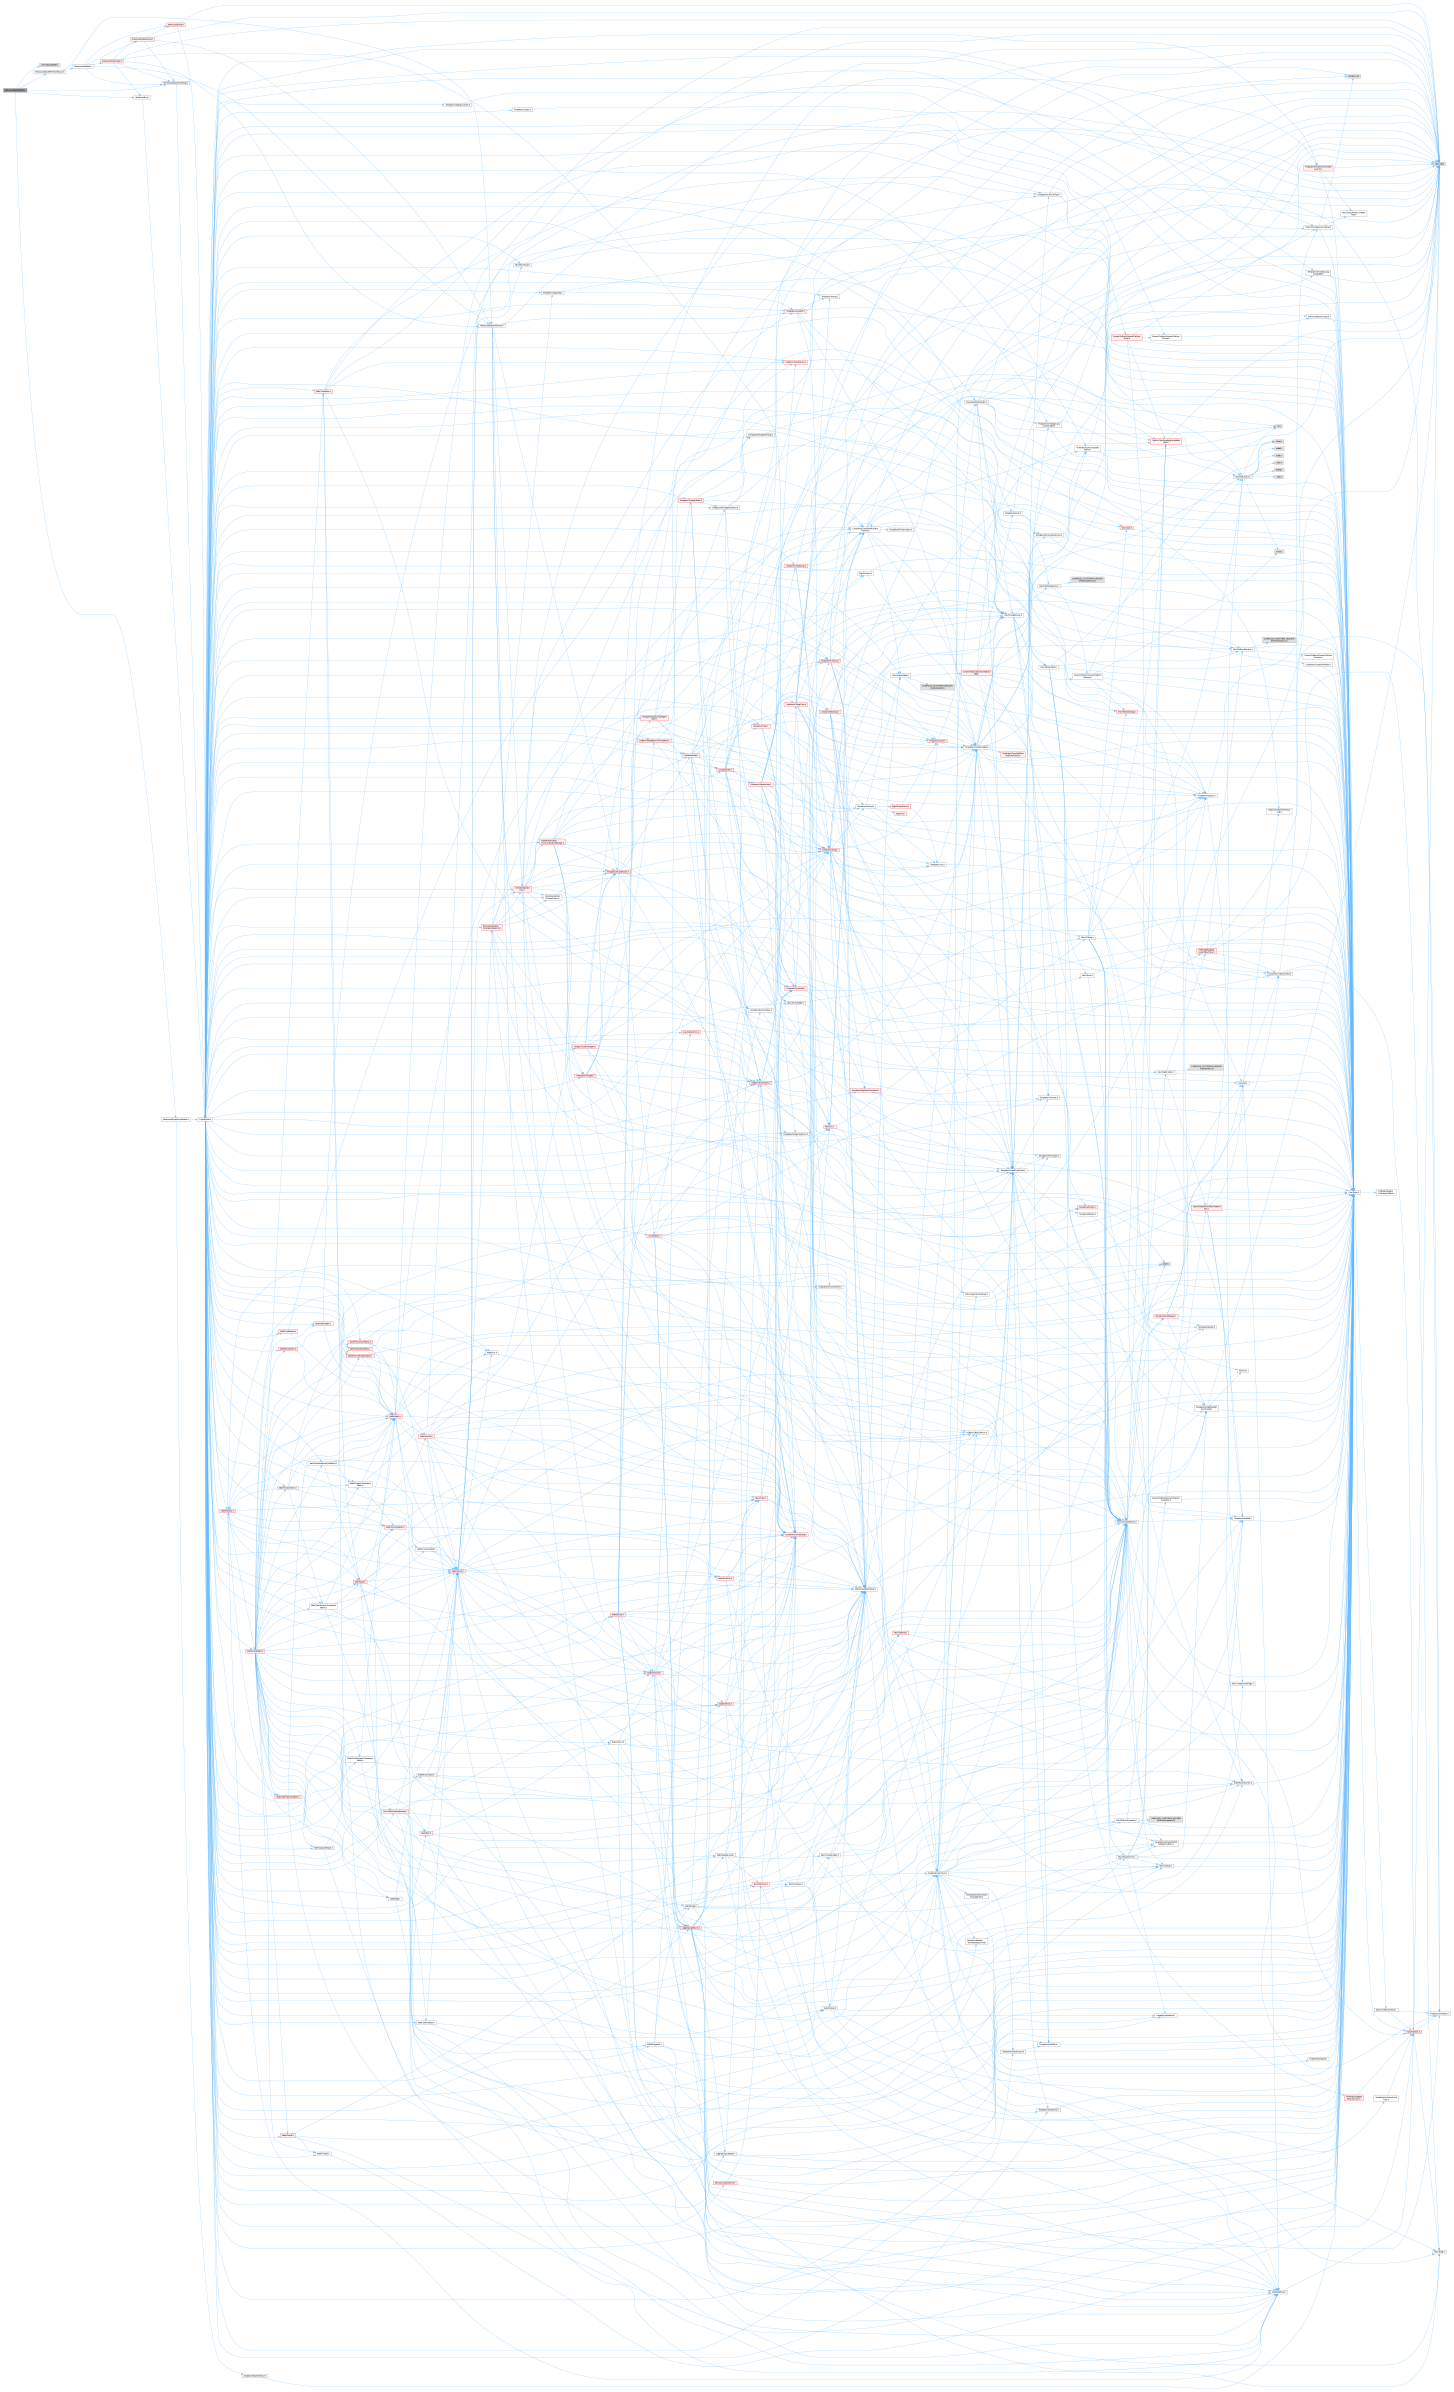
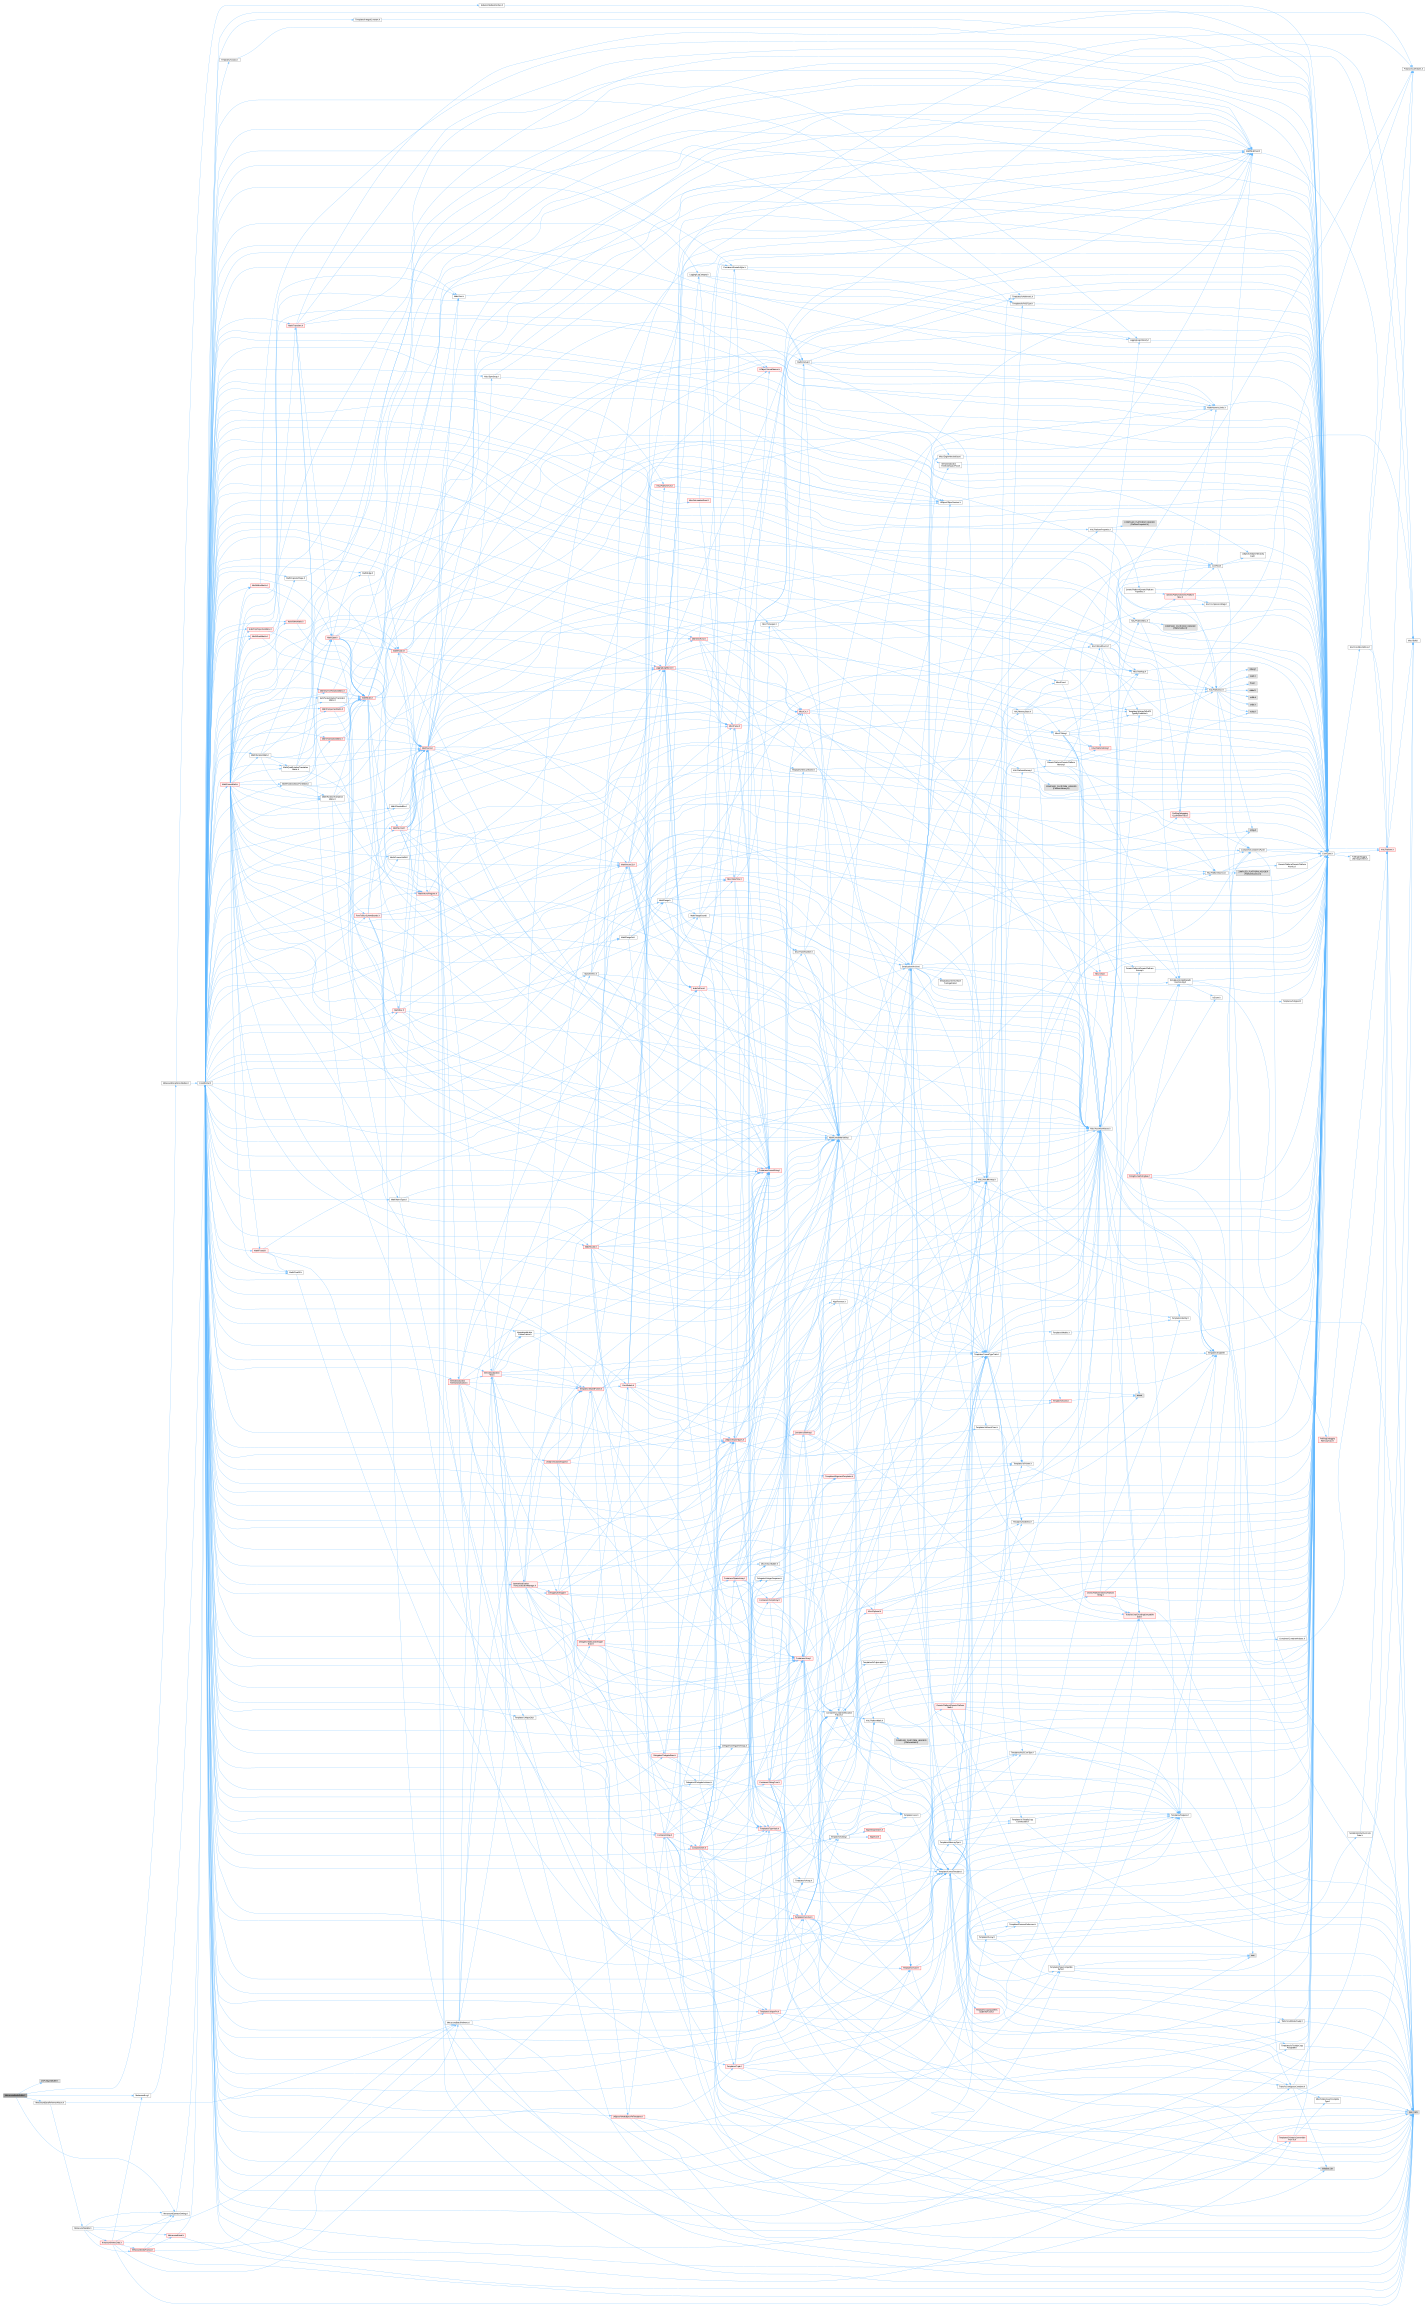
edge "Delegates/MulticastDelegate Base.h" -> "Delegates/IDelegateInstance.h": now "Delegates/MulticastDelegate Base.h" -> "CoreGlobals.h"
node "math.h": added
edge "Math/Rotator.h" -> "Math/UnrealMath.h": reversed
